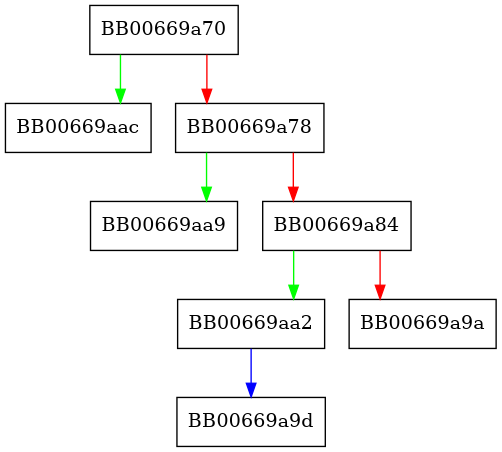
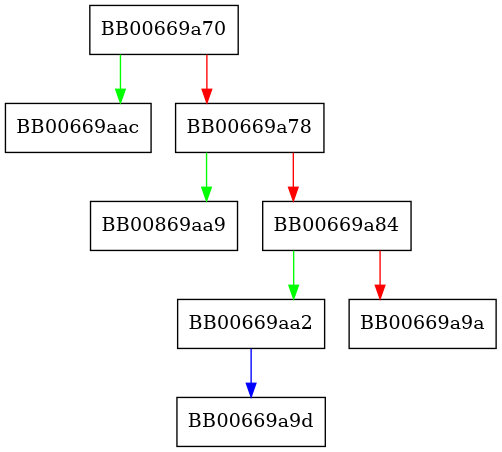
node "BB00669aa9": label "BB00669aa9" -> "BB00869aa9"
